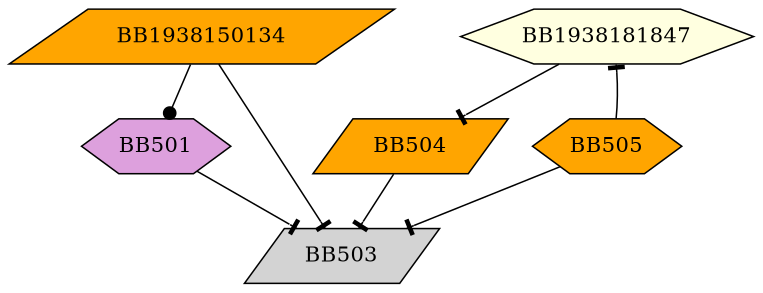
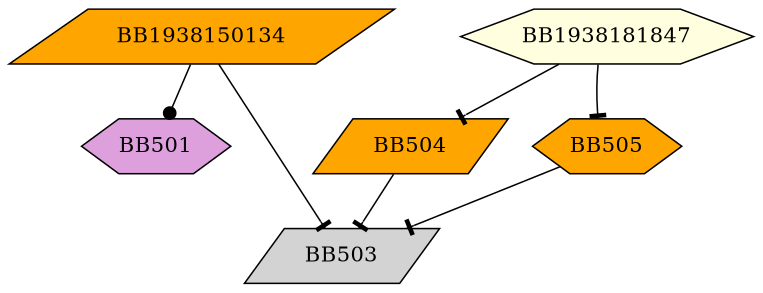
edge "BB505" -> "BB1938181847": reversed
edge "BB501" -> "BB503": removed
